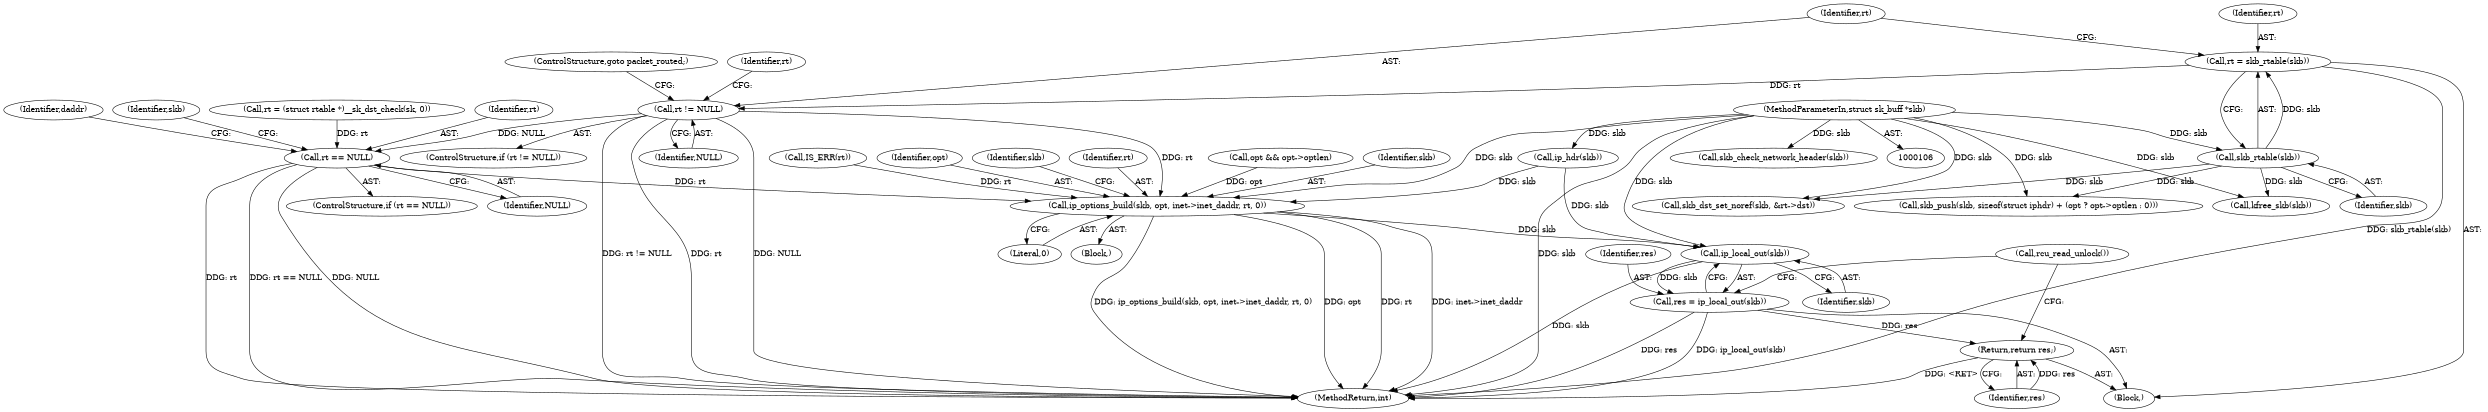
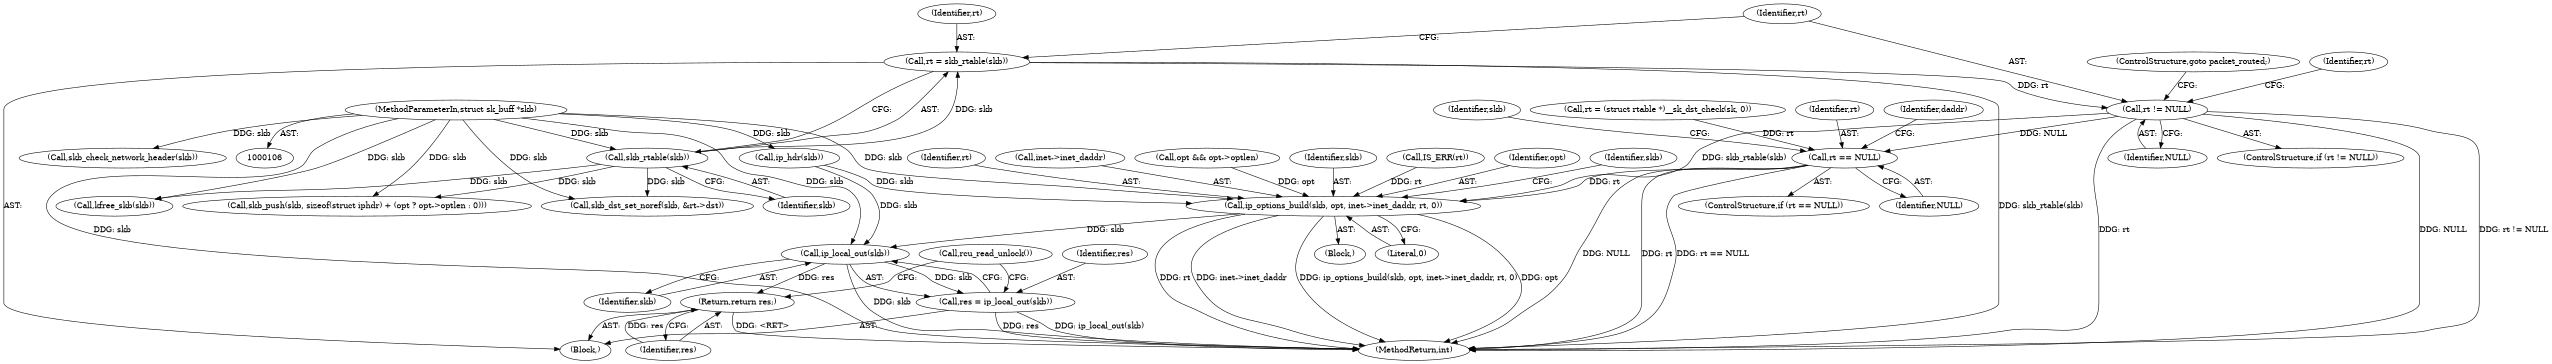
node "(Call,inet->inet_daddr)": added
edge "(Call,rt != NULL)" -> "(Call,ip_options_build(skb, opt, inet->inet_daddr, rt, 0))": label "DDG: rt" -> "DDG: skb_rtable(skb)"
edge "(Call,res = ip_local_out(skb))" -> "(Return,return res;)": now "(Call,ip_local_out(skb))" -> "(Return,return res;)"
